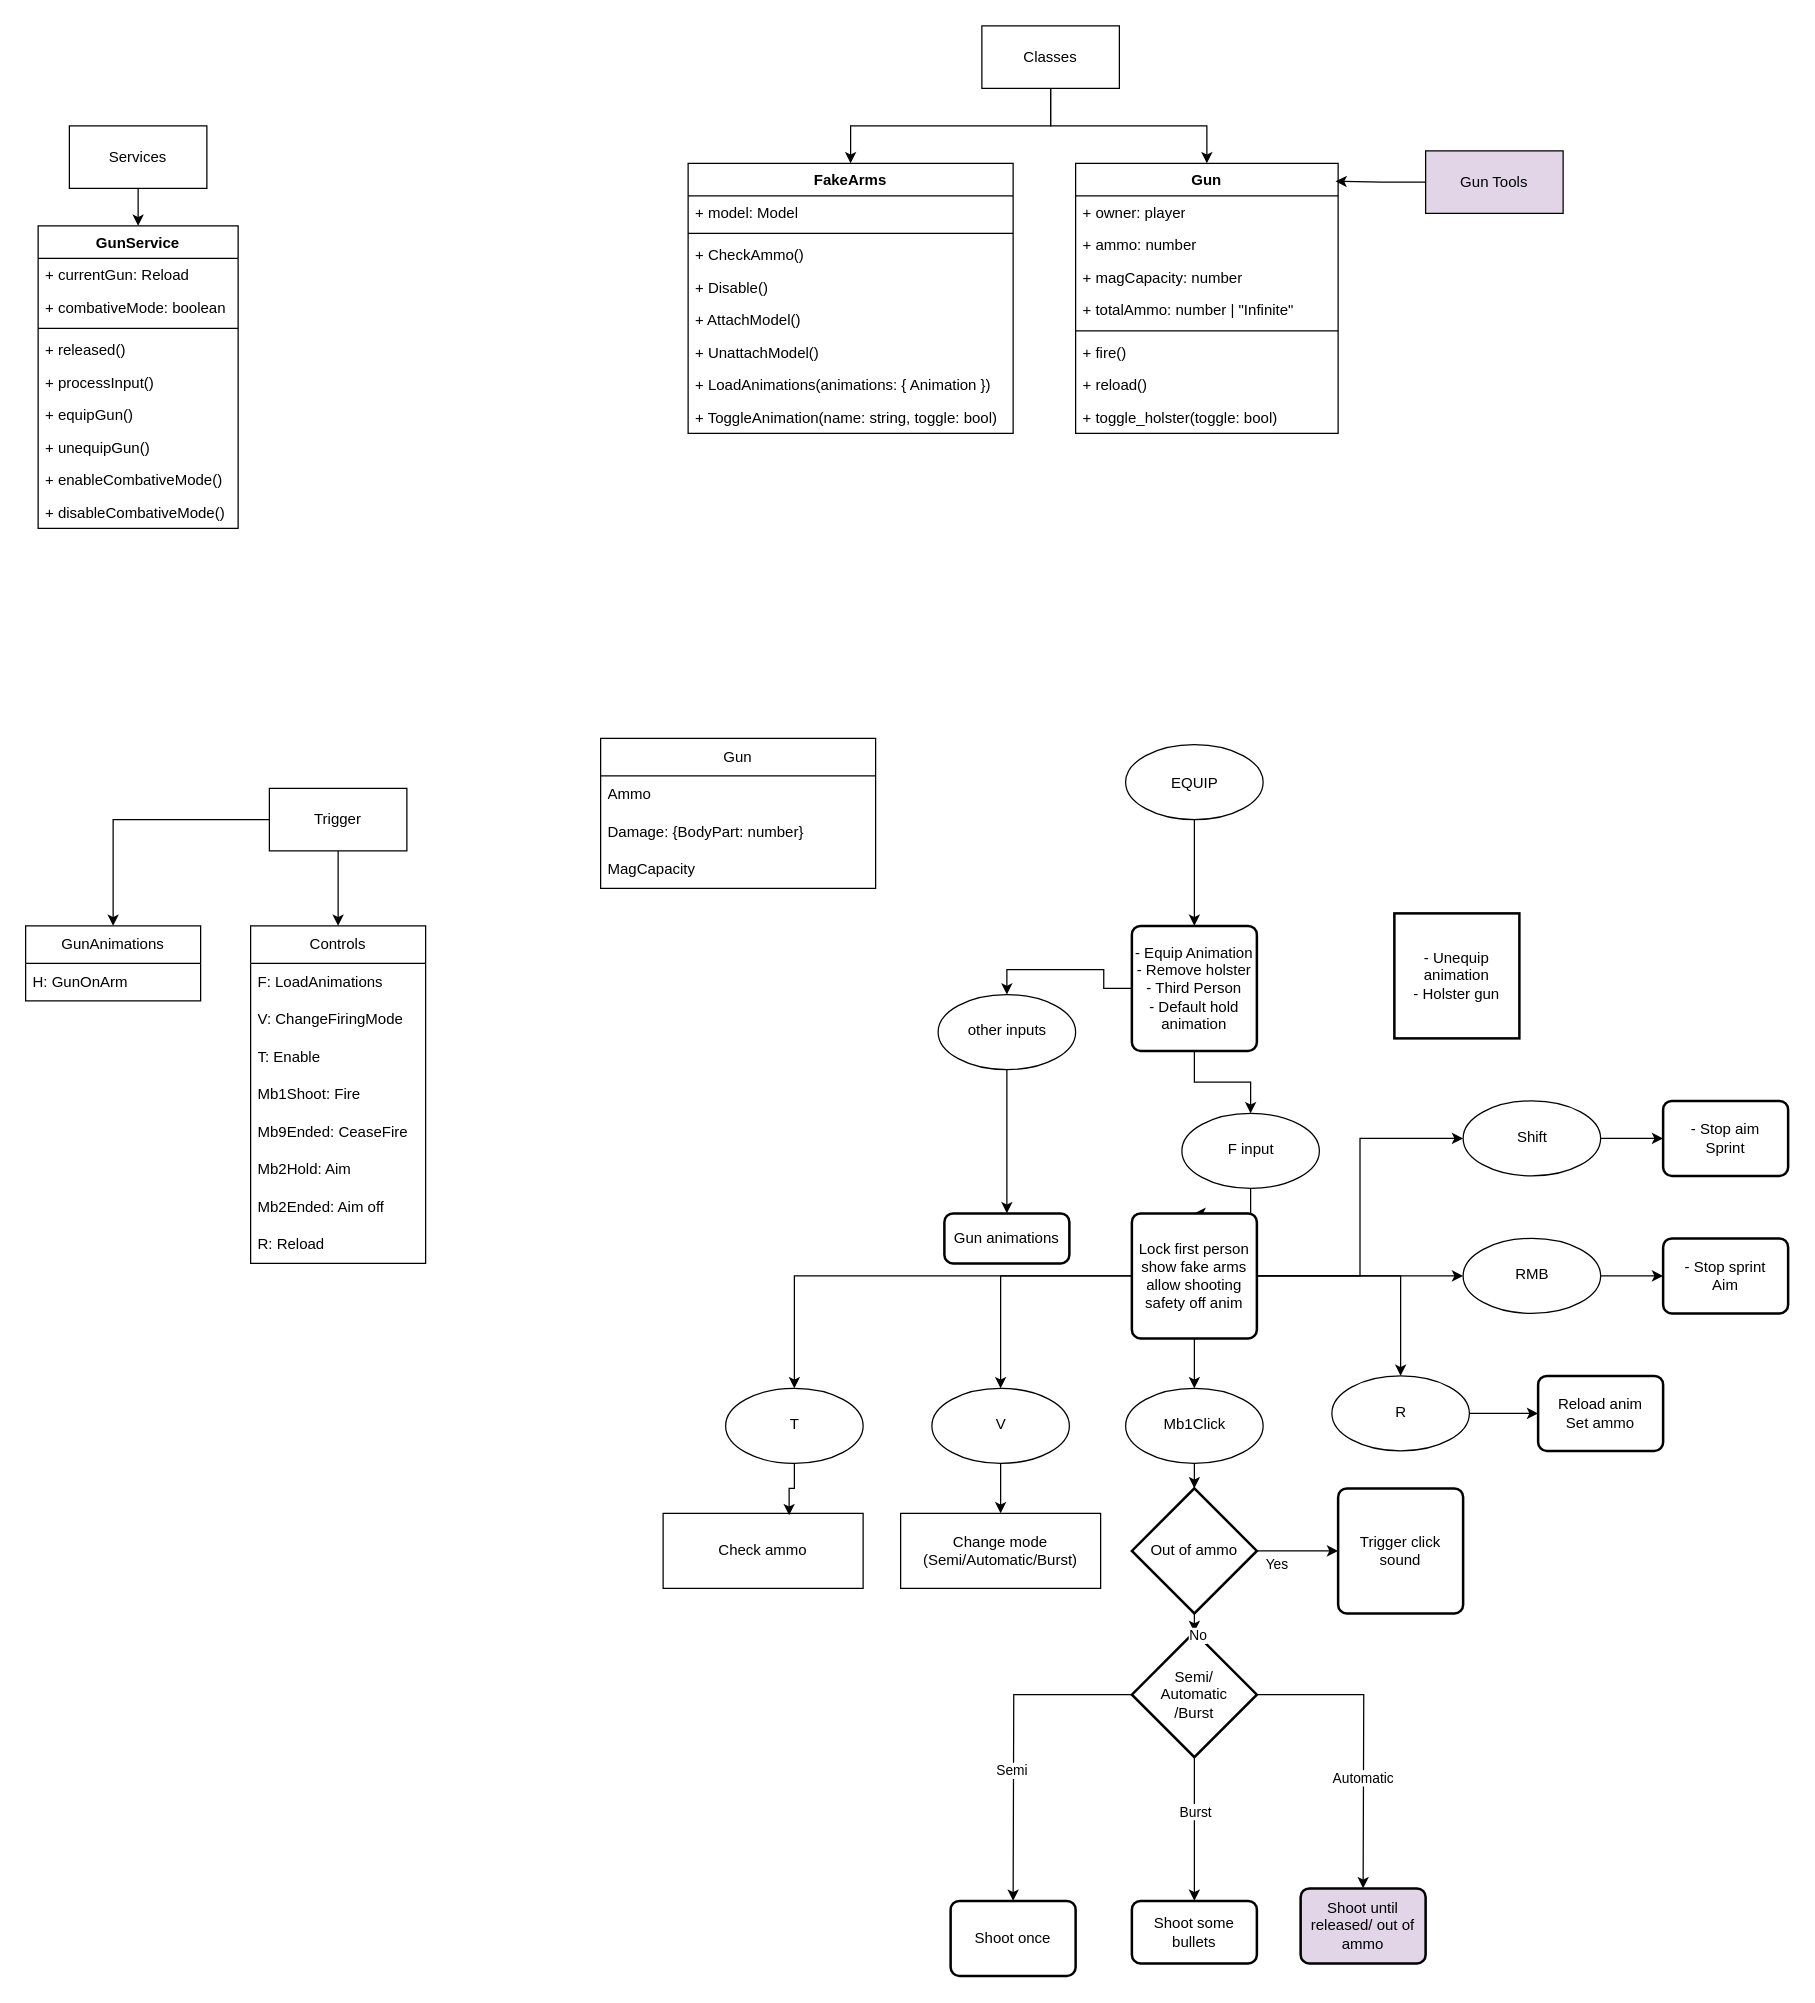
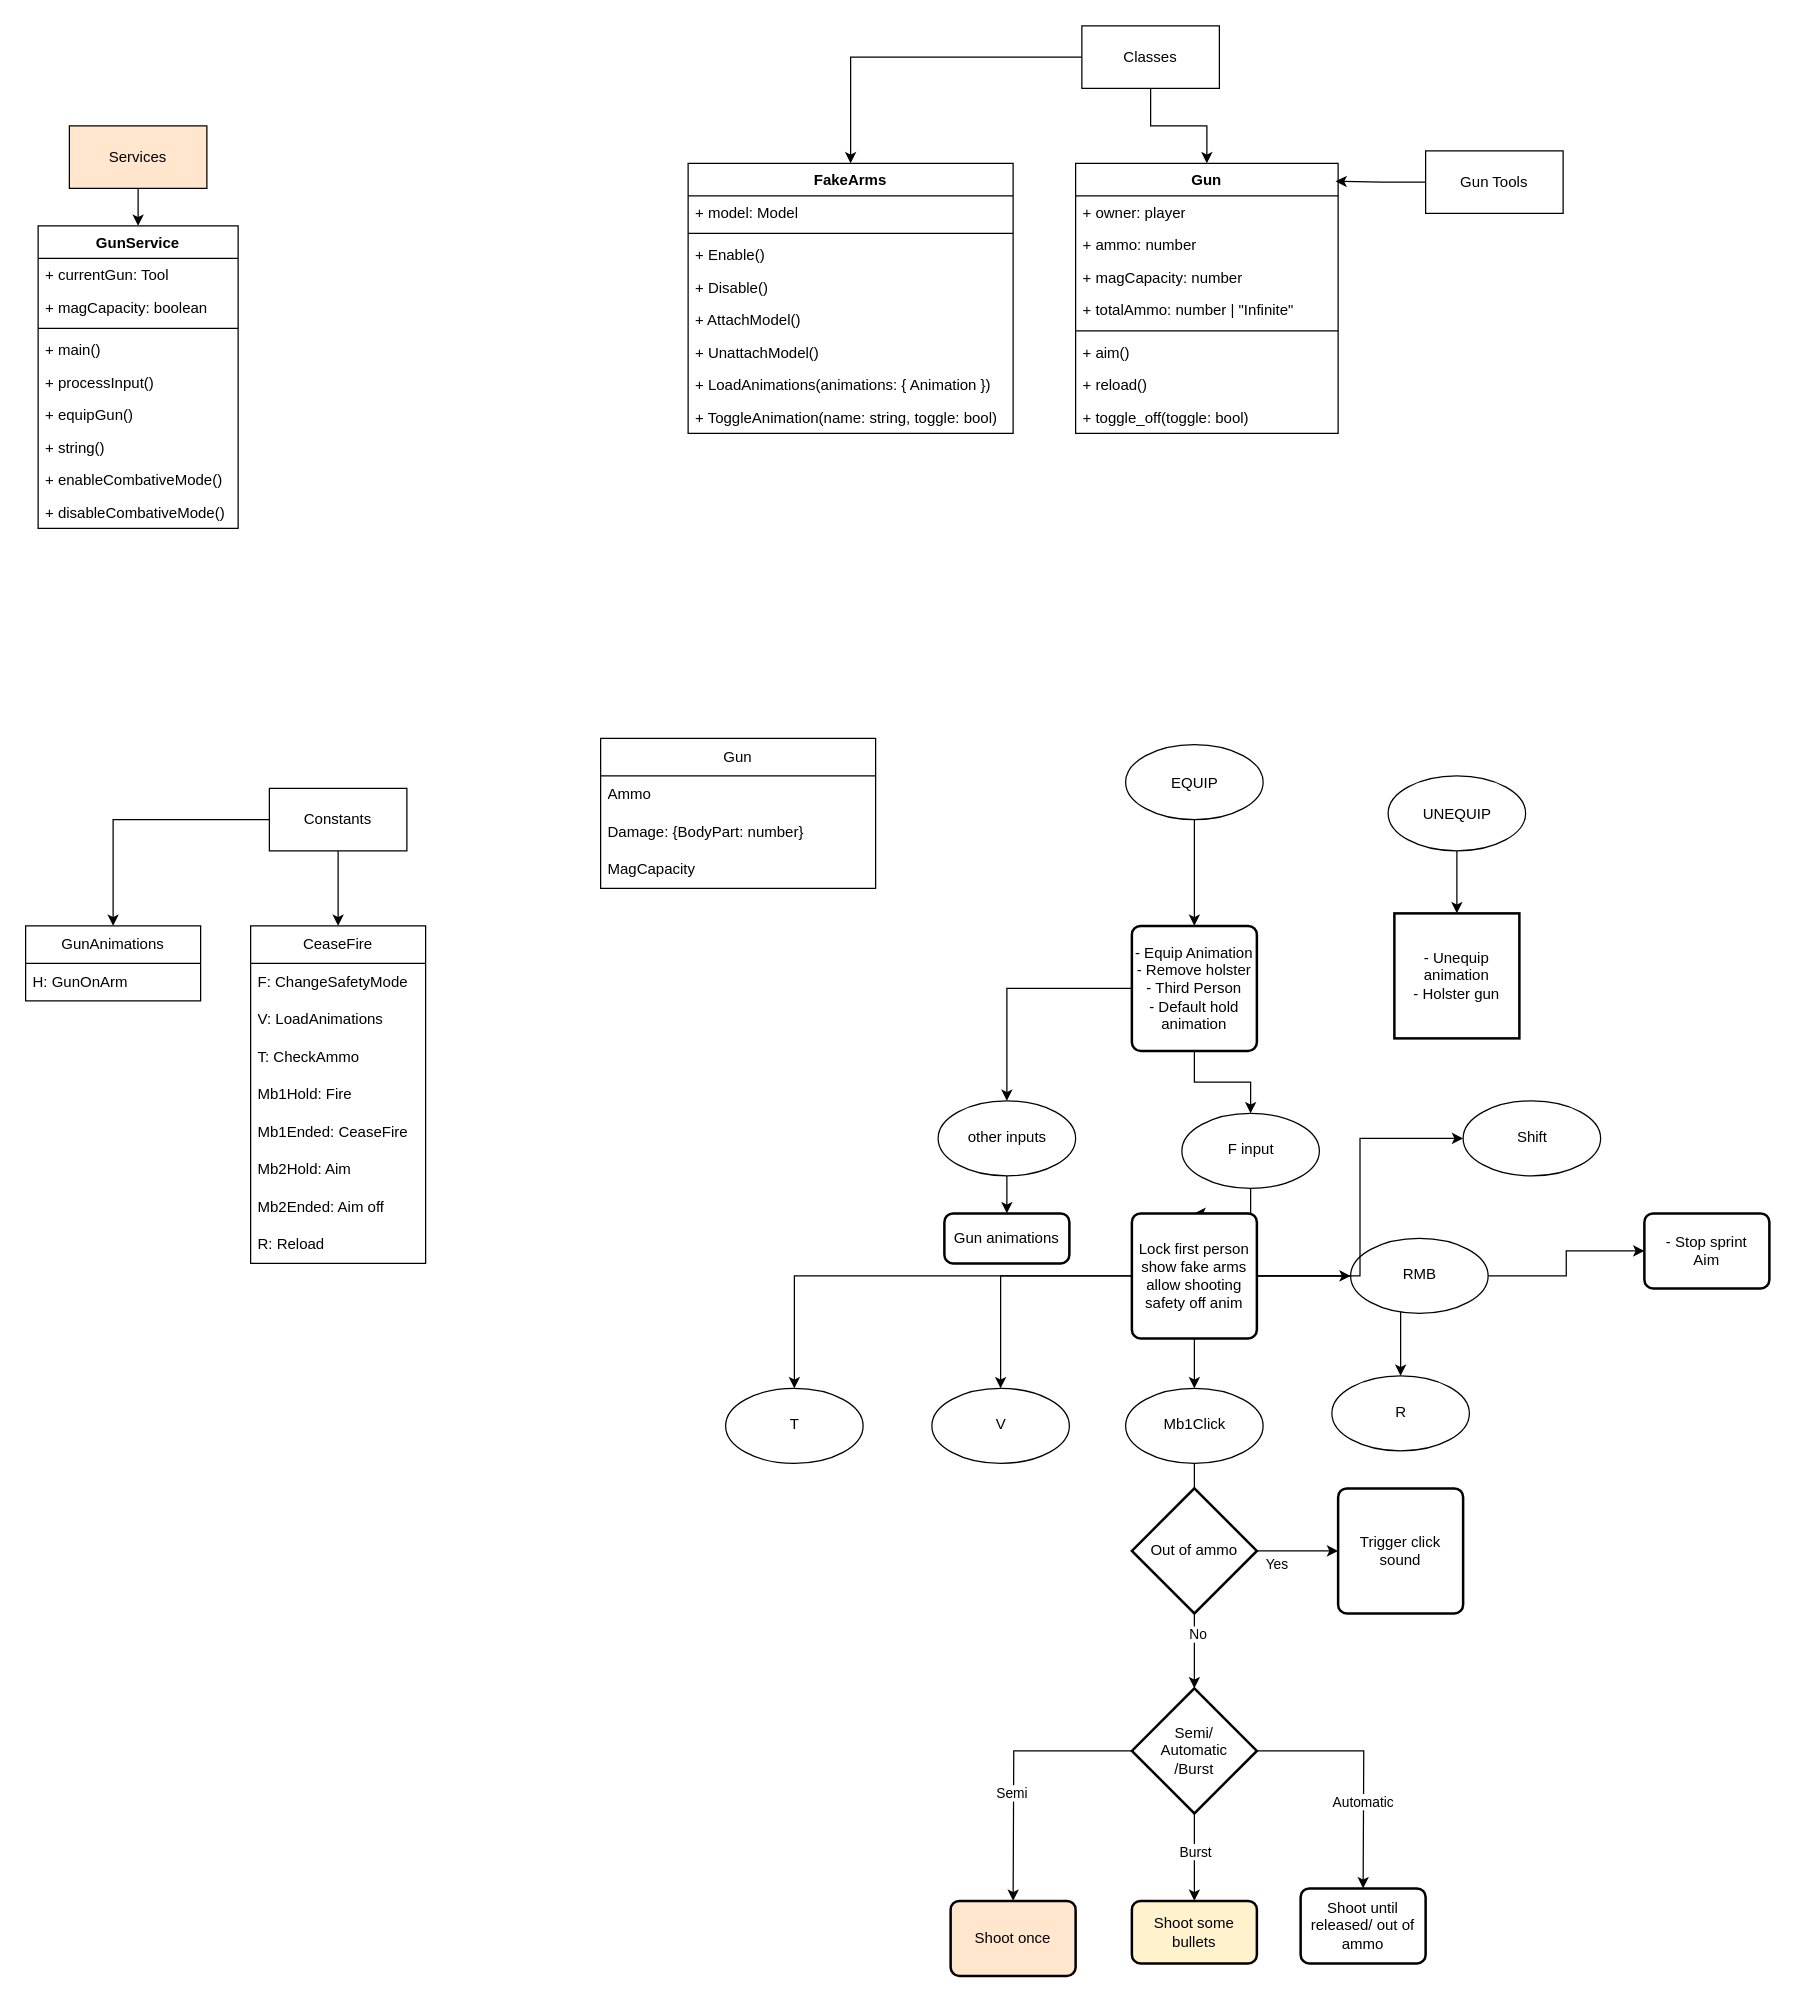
node "Classes": moved (1051, 57) -> (1151, 57)
node "Services": fillcolor #ffffff -> #ffe6cc
node "Gun Tools": fillcolor #e1d5e7 -> #ffffff
node "+ CheckAmmo()": label "+ CheckAmmo()" -> "+ Enable()"
node "+ currentGun: Reload": label "+ currentGun: Reload" -> "+ currentGun: Tool"
node "+ combativeMode: boolean": label "+ combativeMode: boolean" -> "+ magCapacity: boolean"
node "+ released()": label "+ released()" -> "+ main()"
node "+ fire()": label "+ fire()" -> "+ aim()"
node "+ toggle_holster(toggle: bool)": label "+ toggle_holster(toggle: bool)" -> "+ toggle_off(toggle: bool)"
node "+ unequipGun()": label "+ unequipGun()" -> "+ string()"
node "UNEQUIP": added
node "Trigger": label "Trigger" -> "Constants"
edge "UNEQUIP" -> "- Unequip animation - Holster gun": added
node "Controls": label "Controls" -> "CeaseFire"
node "F: LoadAnimations": label "F: LoadAnimations" -> "F: ChangeSafetyMode"
node "V: ChangeFiringMode": label "V: ChangeFiringMode" -> "V: LoadAnimations"
node "other inputs": moved (1007, 1032) -> (1007, 1138)
node "T: Enable": label "T: Enable" -> "T: CheckAmmo"
node "Mb1Shoot: Fire": label "Mb1Shoot: Fire" -> "Mb1Hold: Fire"
node "Mb9Ended: CeaseFire": label "Mb9Ended: CeaseFire" -> "Mb1Ended: CeaseFire"
edge "Shift" -> "- Stop aim Sprint": removed
node "- Stop aim Sprint": removed
node "RMB": moved (1532, 1276) -> (1419, 1276)
node "- Stop sprint Aim": moved (1726, 1276) -> (1707, 1251)
edge "R" -> "Reload anim Set ammo": removed
node "Reload anim Set ammo": removed
edge "Mb1Click" -> "Out of ammo": arrowhead classic -> none
edge "V" -> "Change mode (Semi/Automatic/Burst)": removed
edge "T" -> "Check ammo": removed
node "Check ammo": removed
node "Change mode (Semi/Automatic/Burst)": removed
node "Semi/ Automatic /Burst": moved (1194, 1694) -> (1194, 1751)
node "Shoot until released/ out of ammo": fillcolor #e1d5e7 -> #ffffff
node "Shoot some bullets": fillcolor #ffffff -> #fff2cc
node "Shoot once": fillcolor #ffffff -> #ffe6cc
